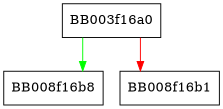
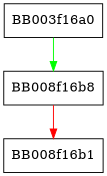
edge "BB003f16a0" -> "BB008f16b1": now "BB008f16b8" -> "BB008f16b1"
